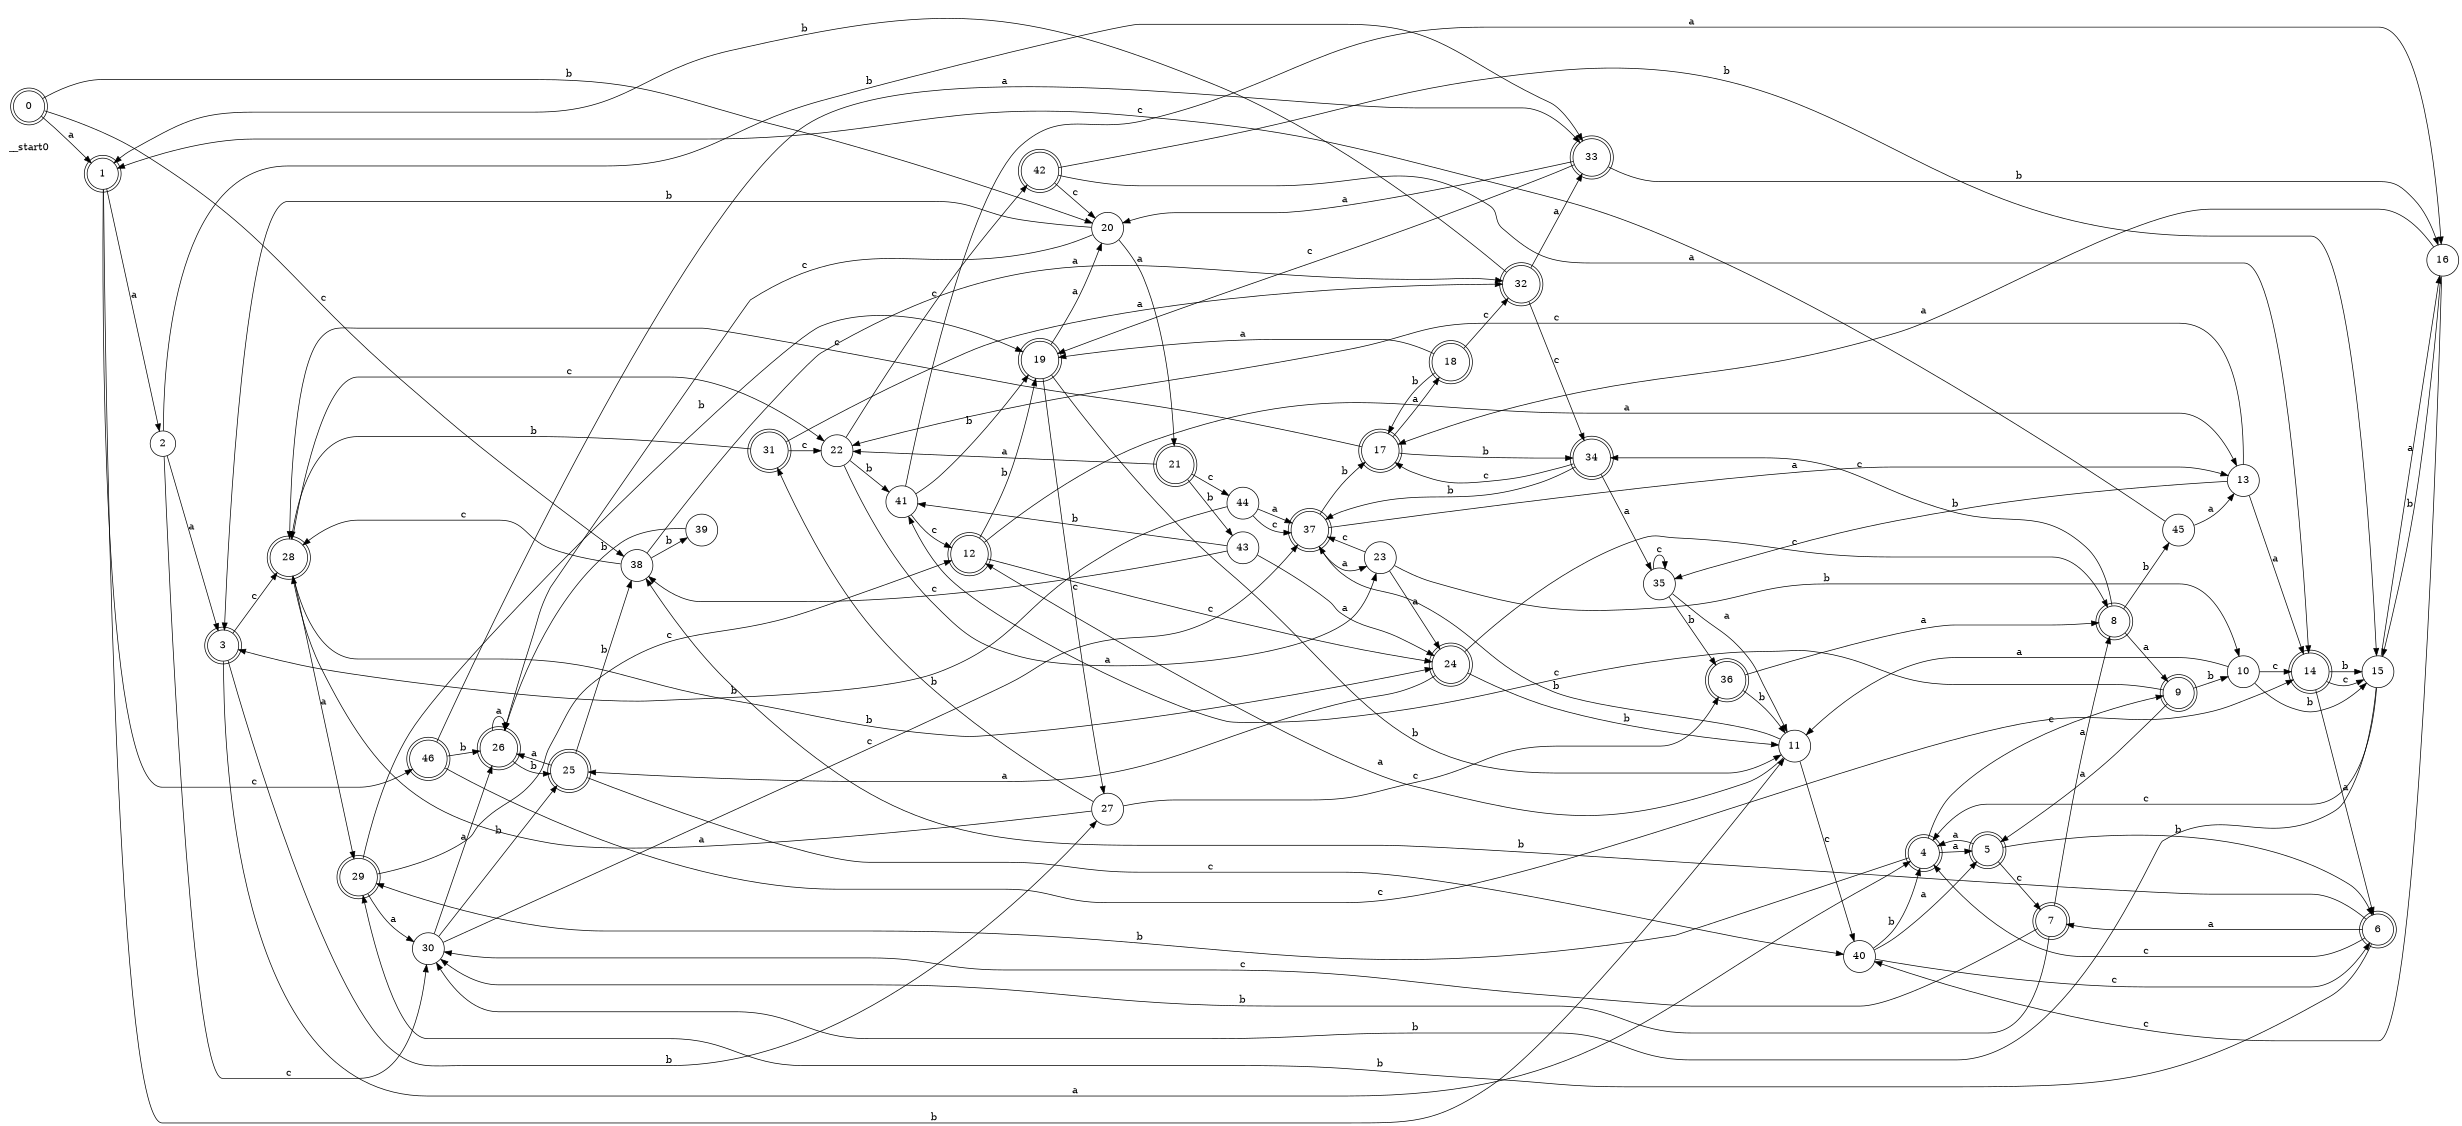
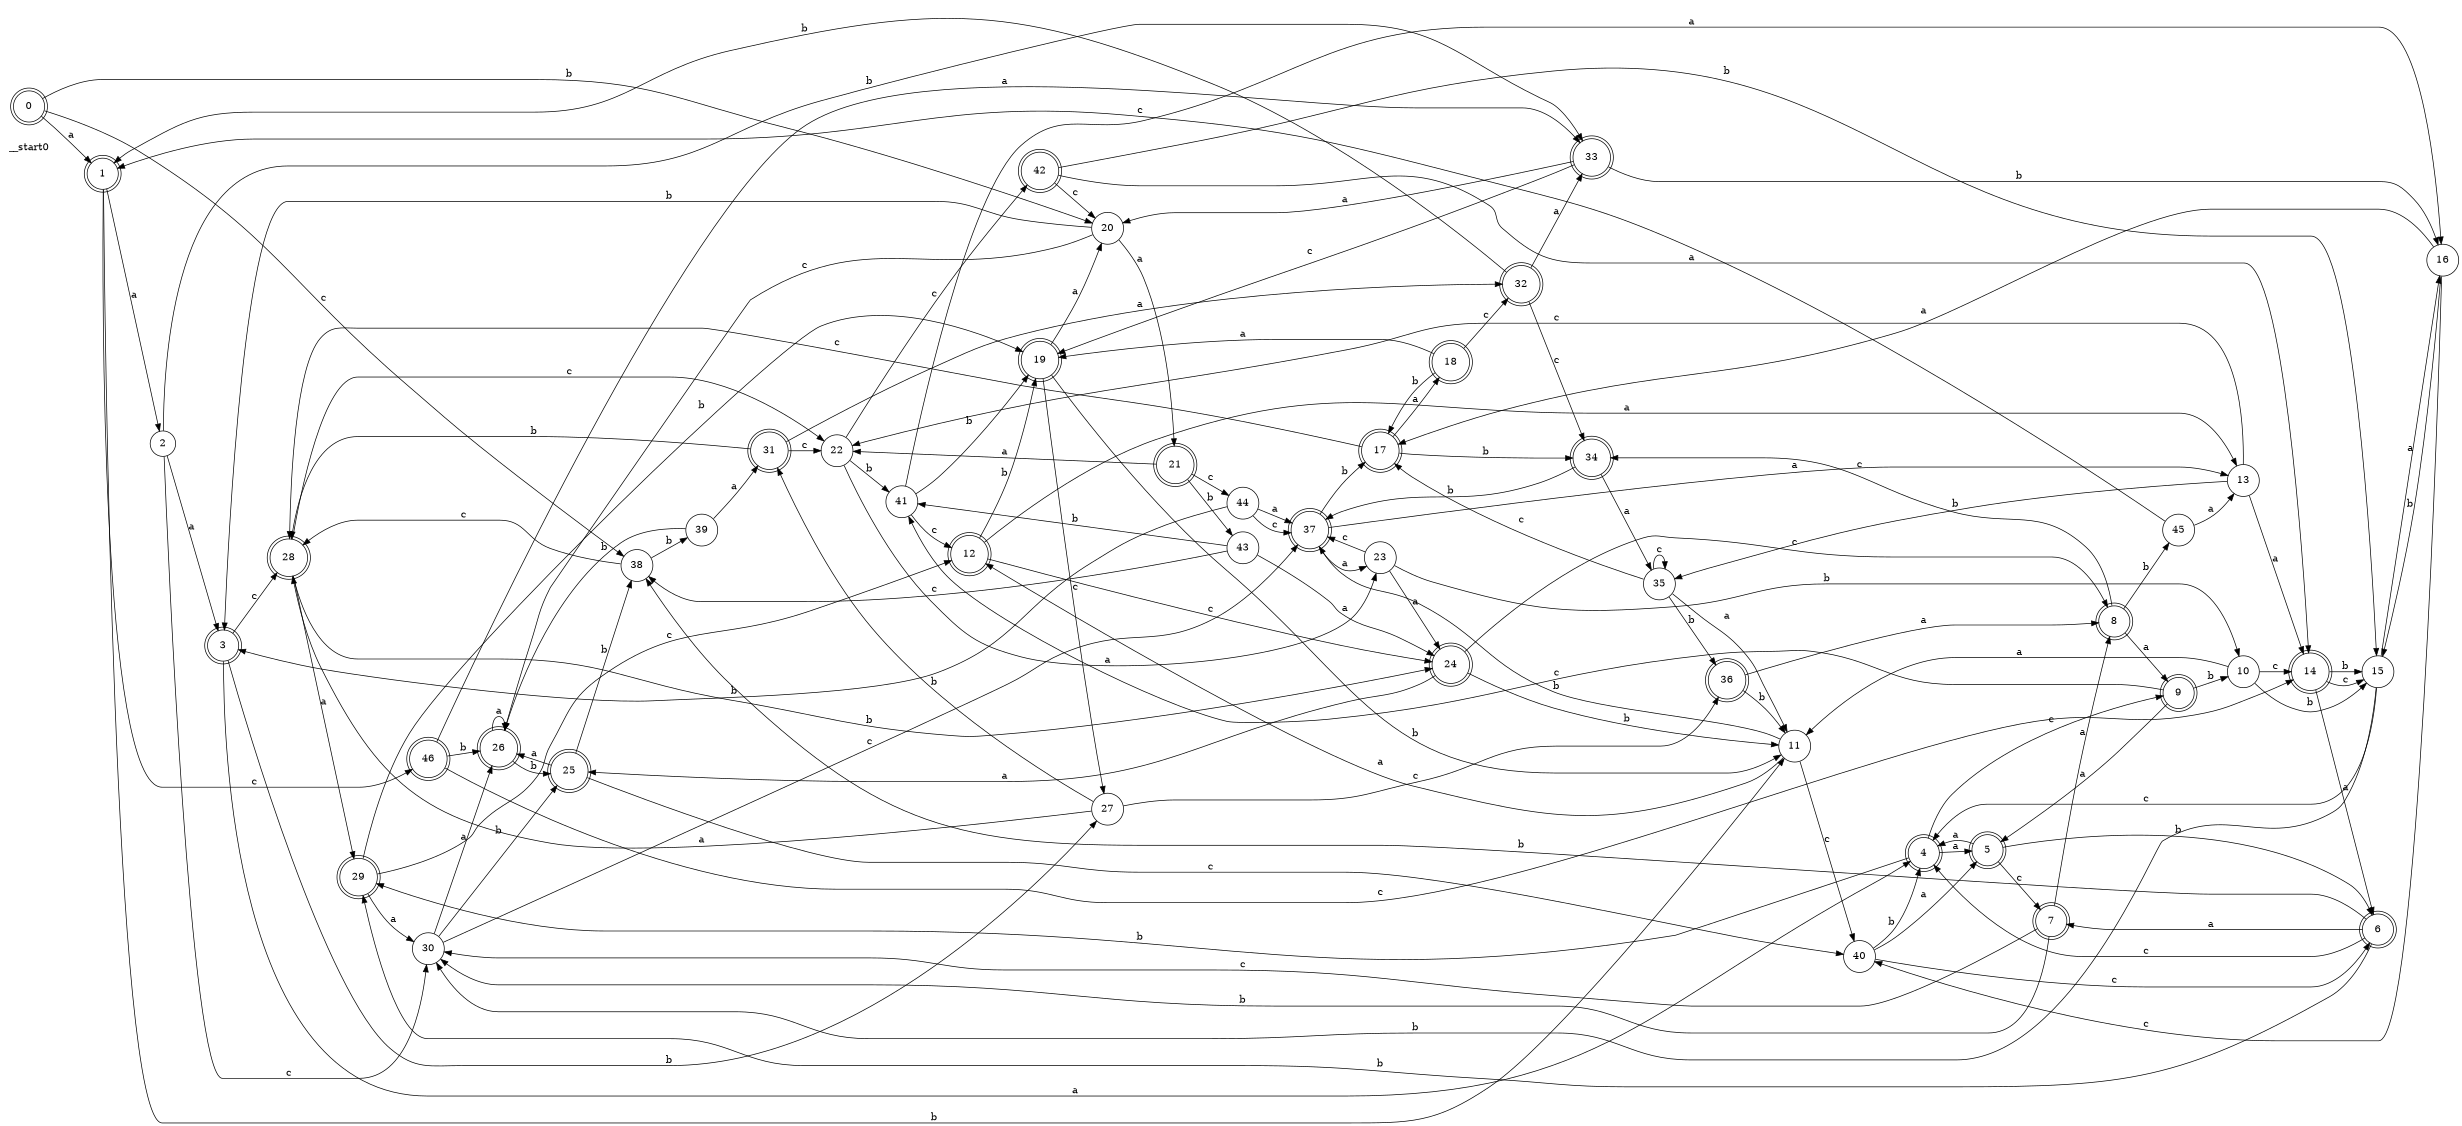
edge "38" -> "32": removed, label "a"
edge "34" -> "17": now "35" -> "17"
edge "39" -> "31": added, label "a"
